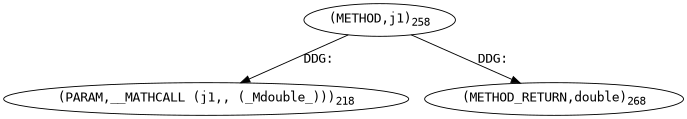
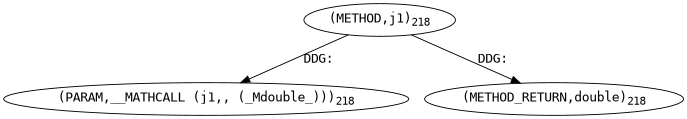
node "(METHOD,j1)": text "258" -> "218"
node "(METHOD_RETURN,double)": text "268" -> "218"
